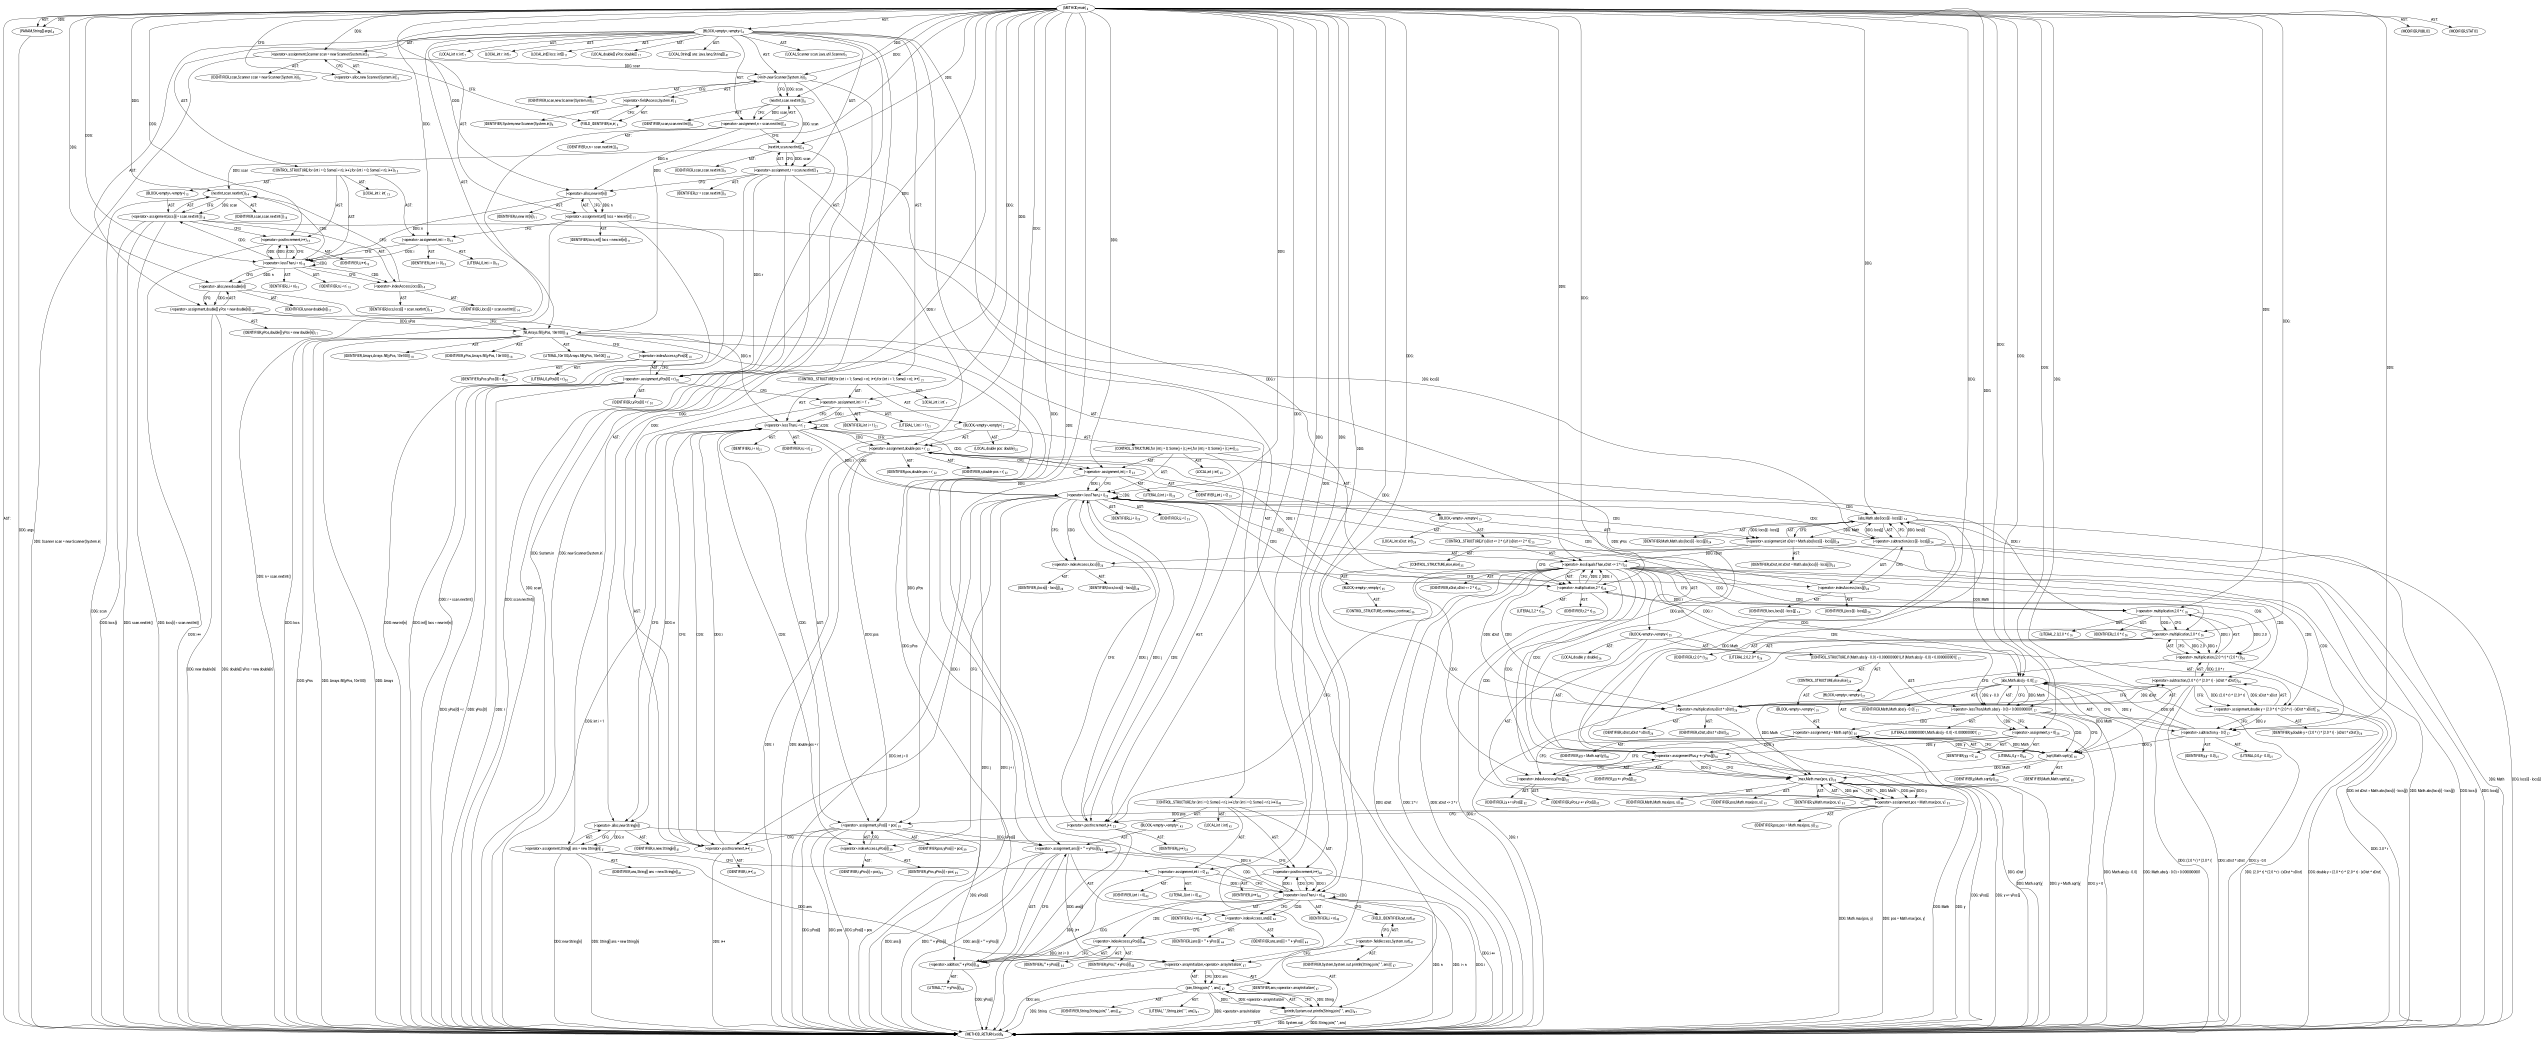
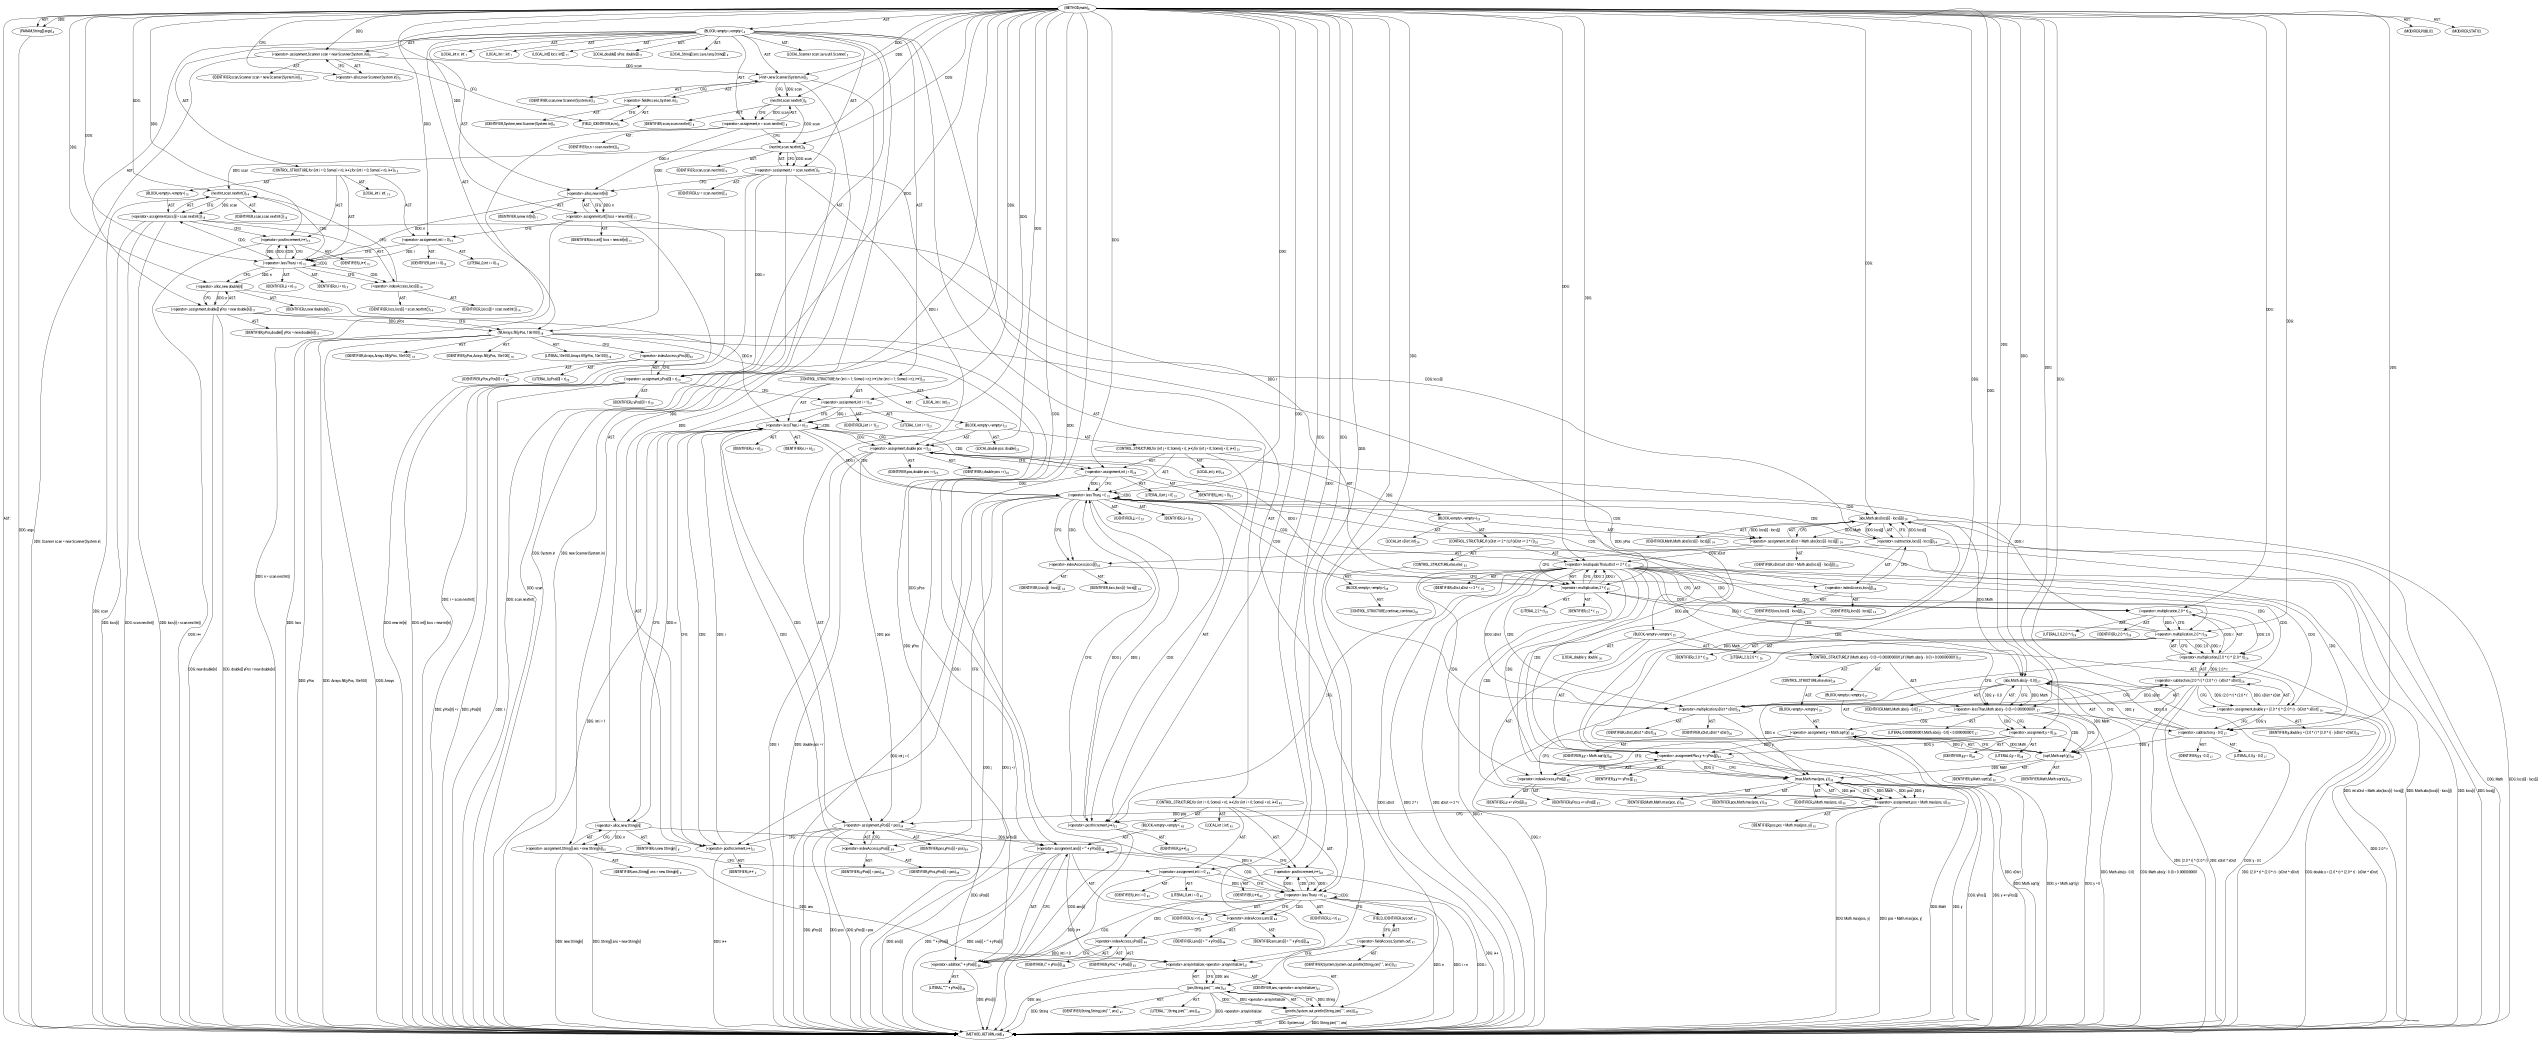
edge "(abs,Math.abs(y - 0.0))" -> "(max,Math.max(pos, y))": label "DDG: Math" -> "DDG: n"
